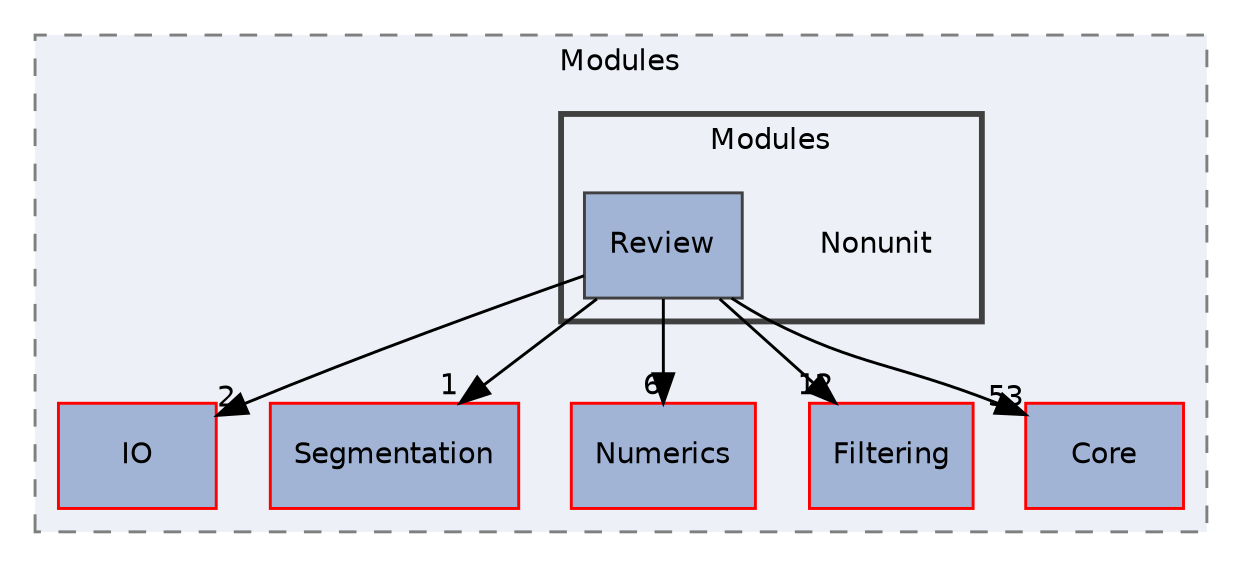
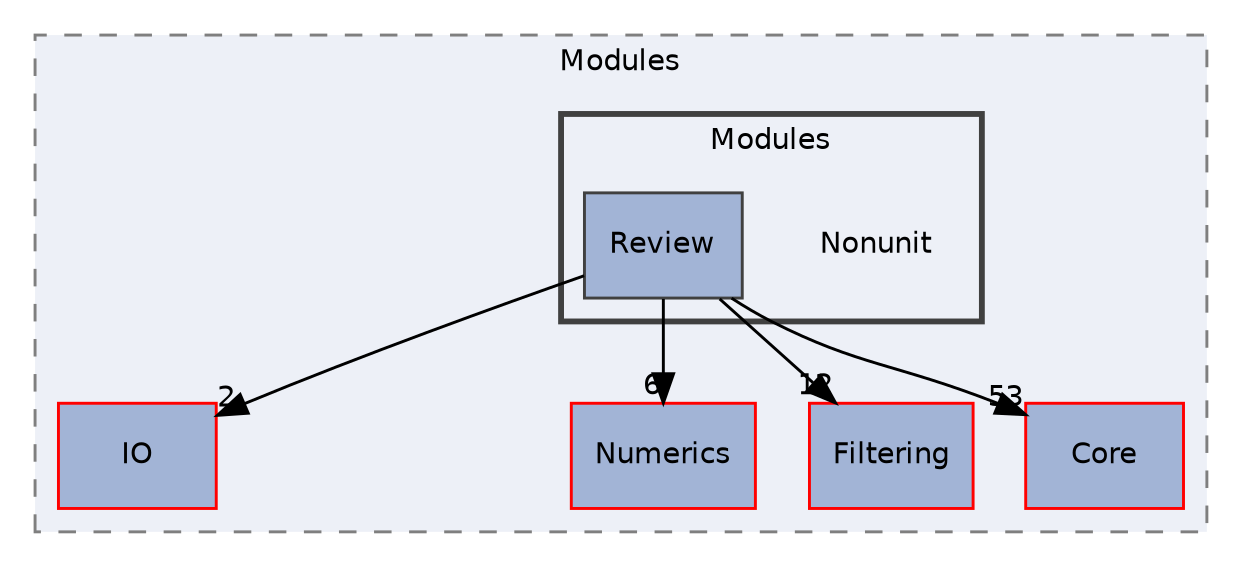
node "Segmentation": removed
